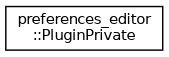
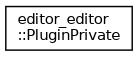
node "preferences_editor ::PluginPrivate": label "preferences_editor ::PluginPrivate" -> "editor_editor ::PluginPrivate"
